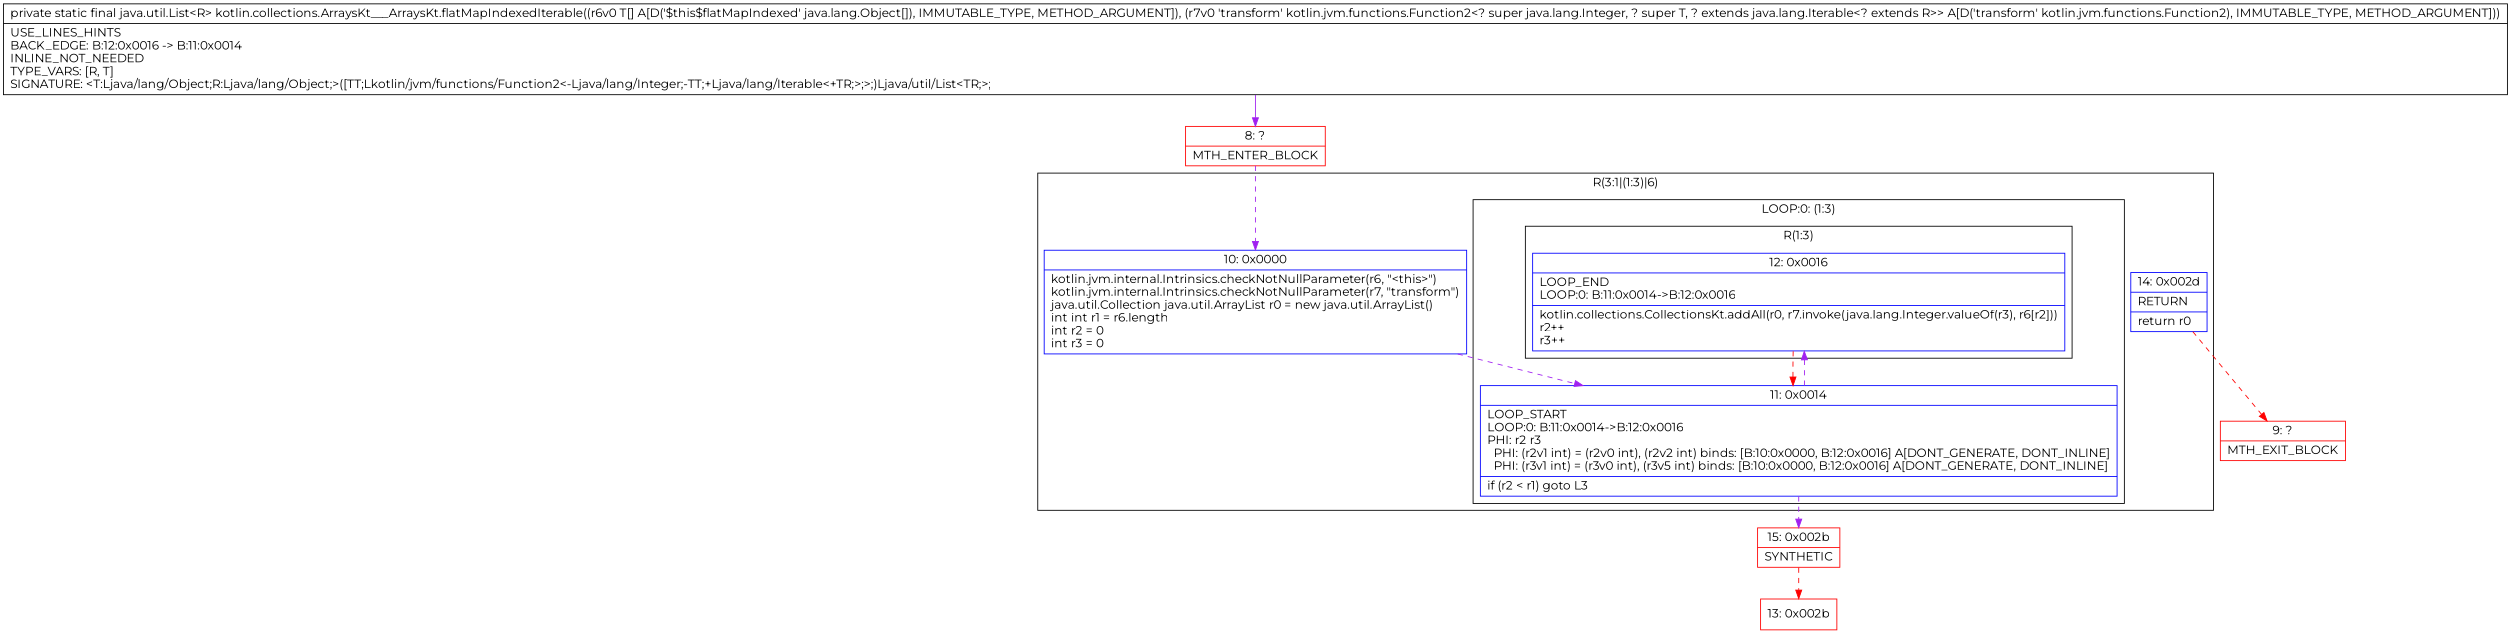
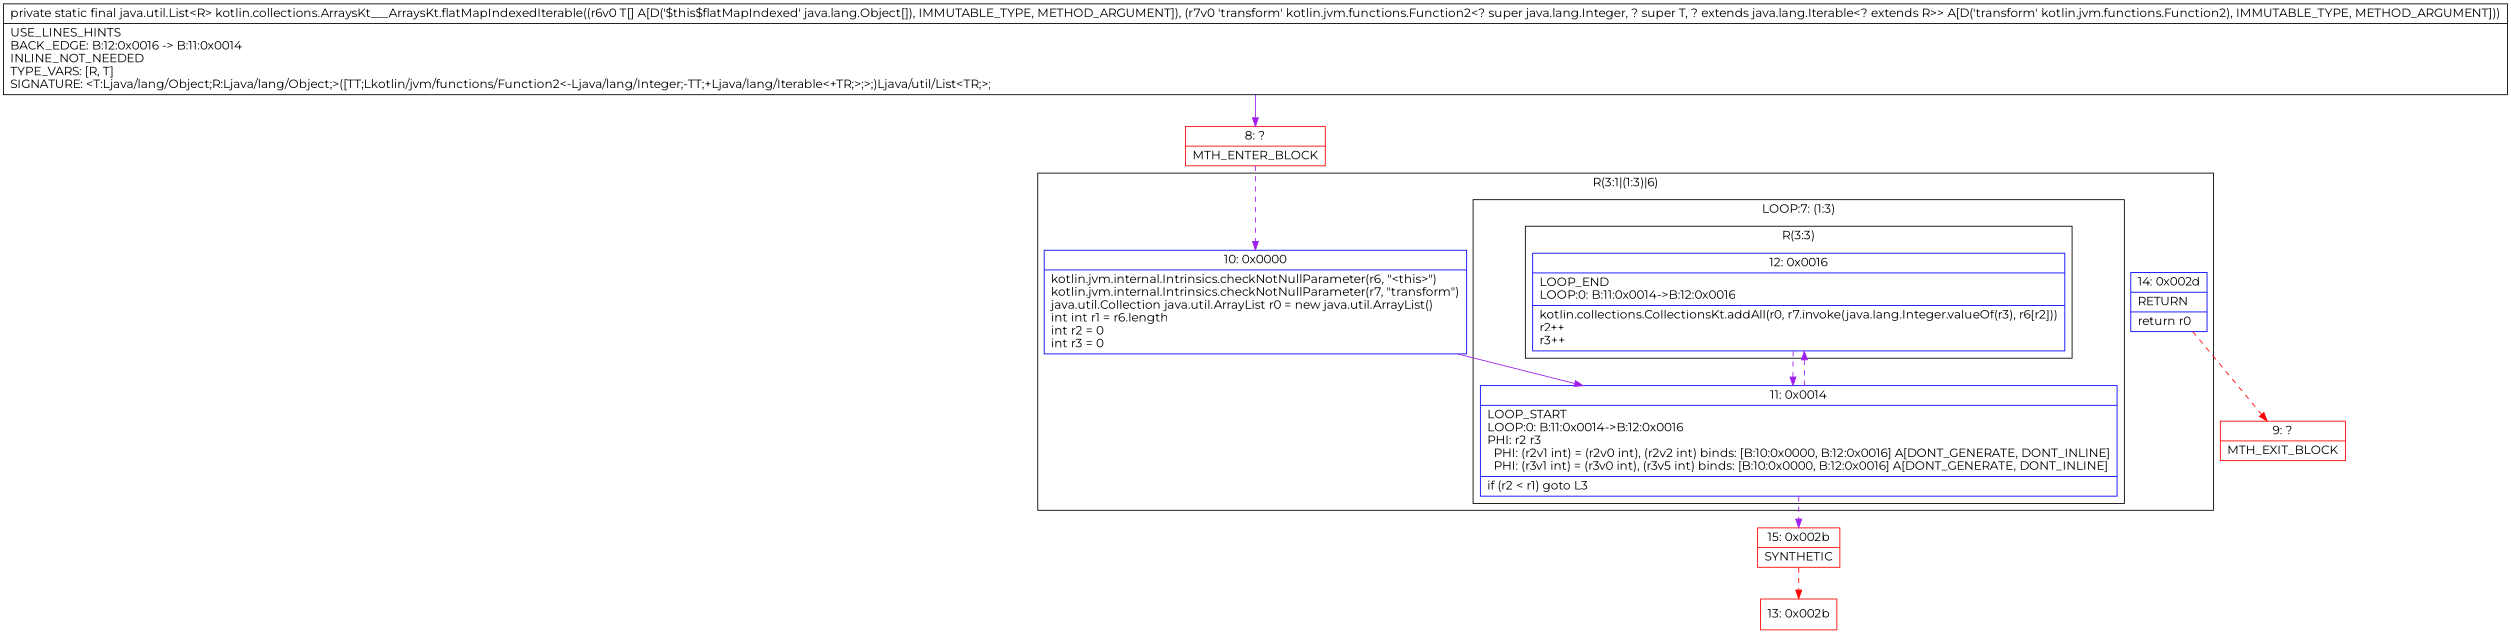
cluster "LOOP:0: (1:3)": label "LOOP:0: (1:3)" -> "LOOP:7: (1:3)"
cluster "R(1:3)": label "R(1:3)" -> "R(3:3)"
edge "12: 0x0016" -> "11: 0x0014": color red -> purple
edge "10: 0x0000" -> "11: 0x0014": style dashed -> solid
